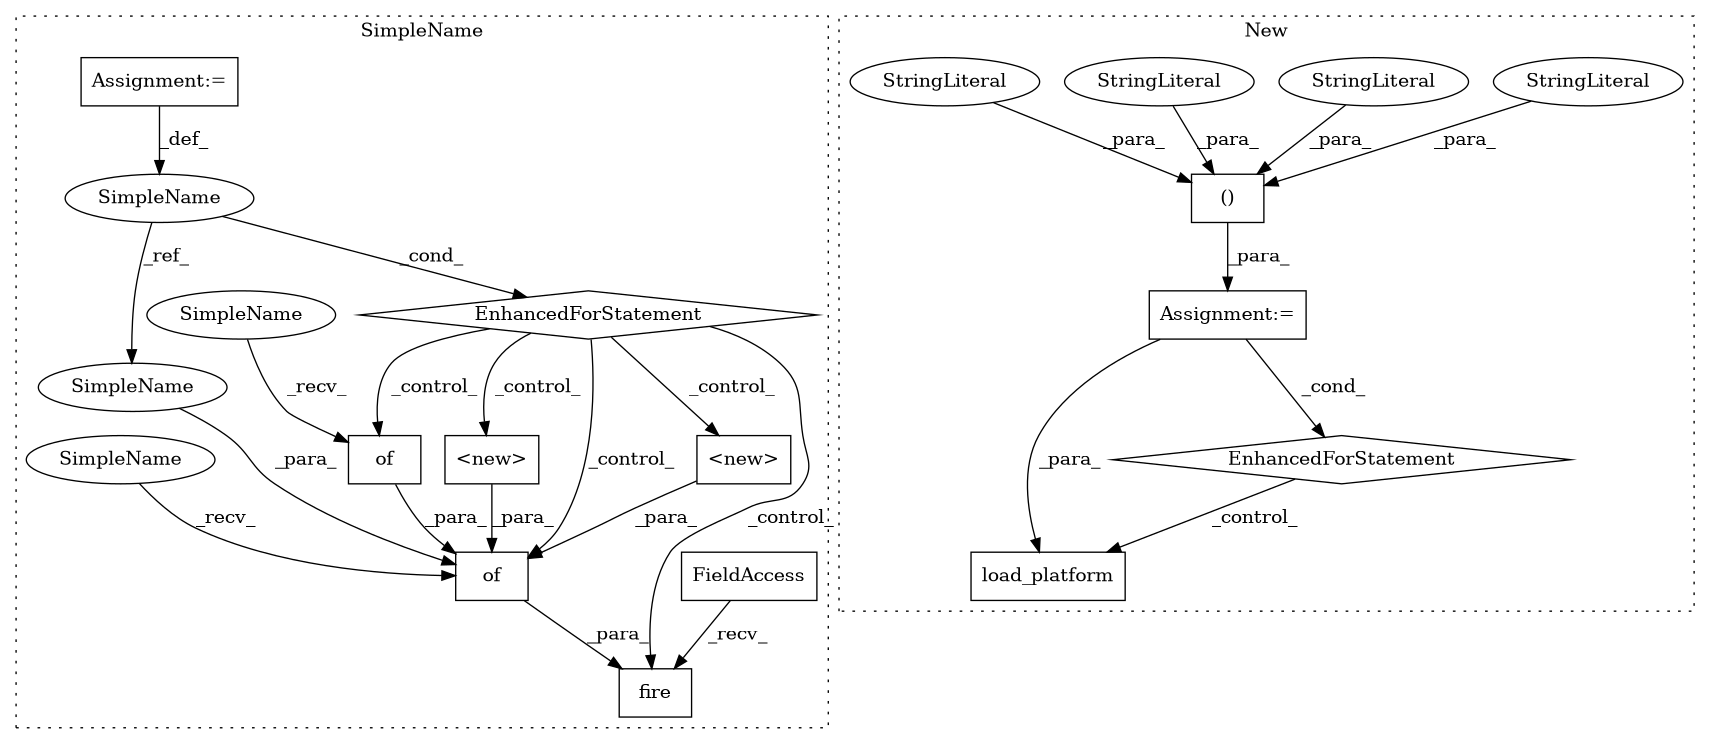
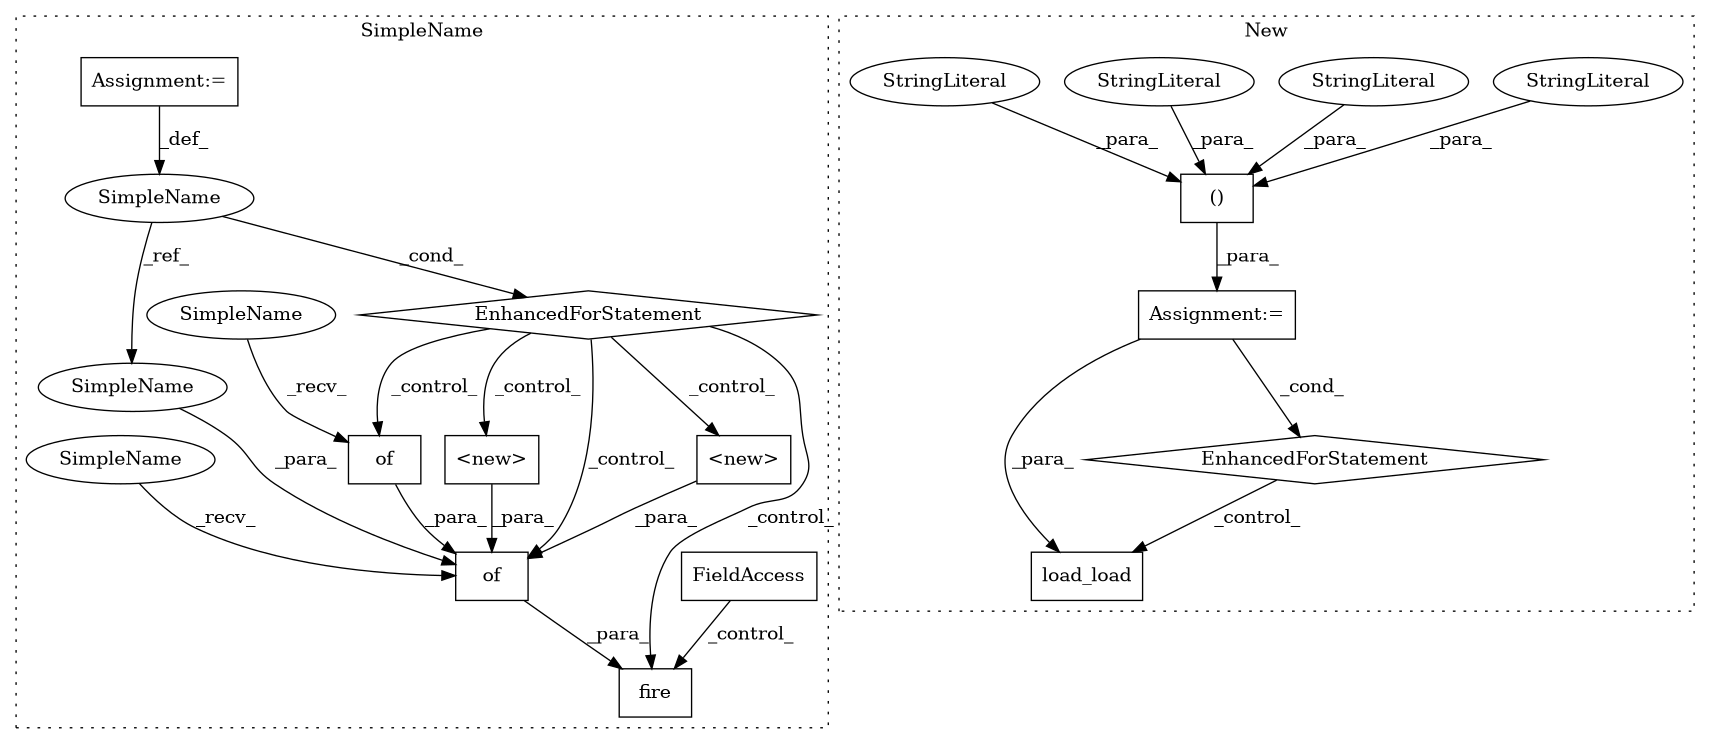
node "load_platform": label "load_platform" -> "load_load"
edge "FieldAccess" -> "fire": label "_recv_" -> "_control_"
